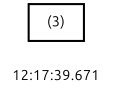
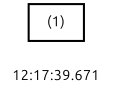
node "(3)": label "(3)" -> "(1)"
